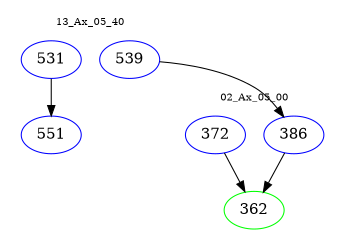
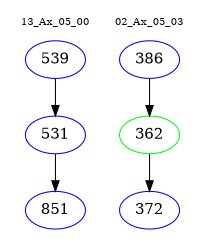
cluster "13_Ax_05_40": label "13_Ax_05_40" -> "13_Ax_05_00"
edge "539" -> "386": now "539" -> "531"
cluster "02_Ax_05_00": label "02_Ax_05_00" -> "02_Ax_05_03"
node "551": label "551" -> "851"
edge "372" -> "362": reversed
